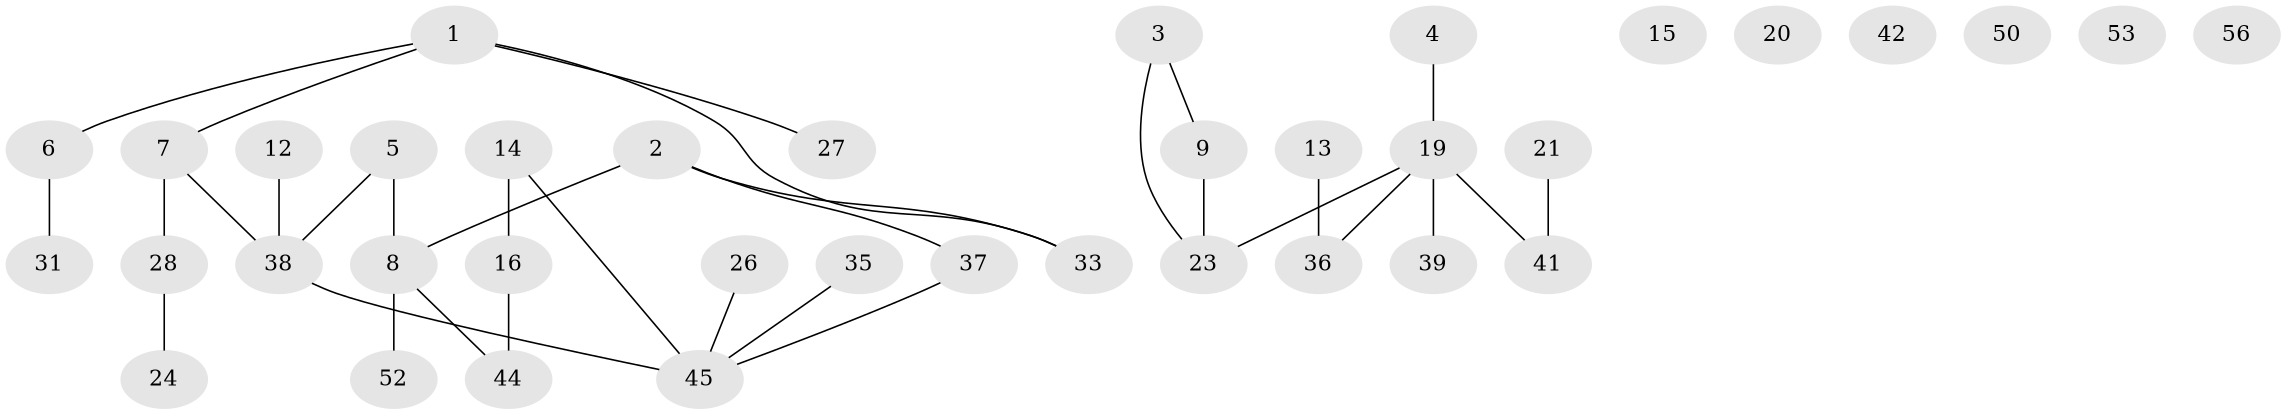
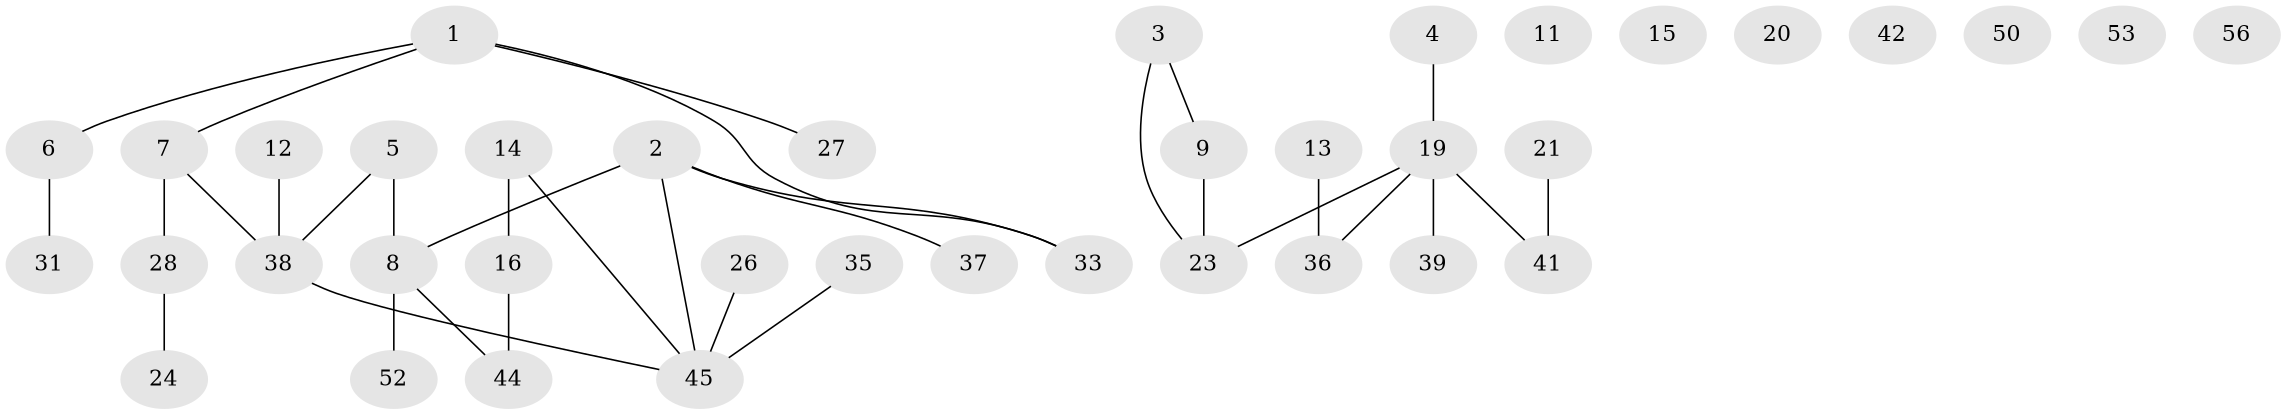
node "11": added
edge "37" -- "45": now "2" -- "45"
